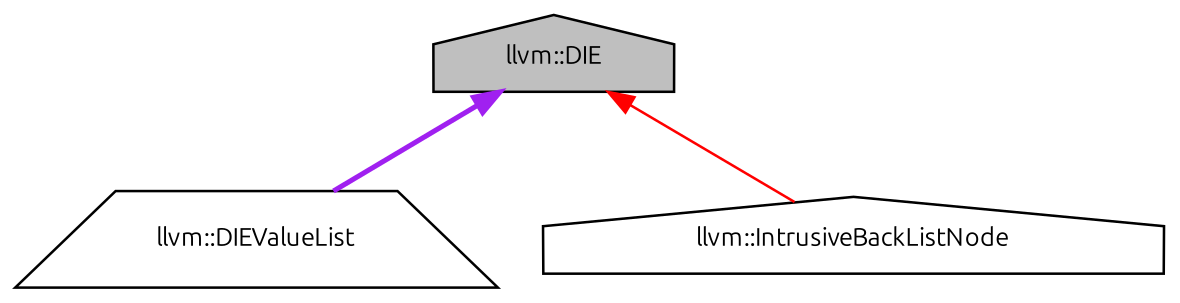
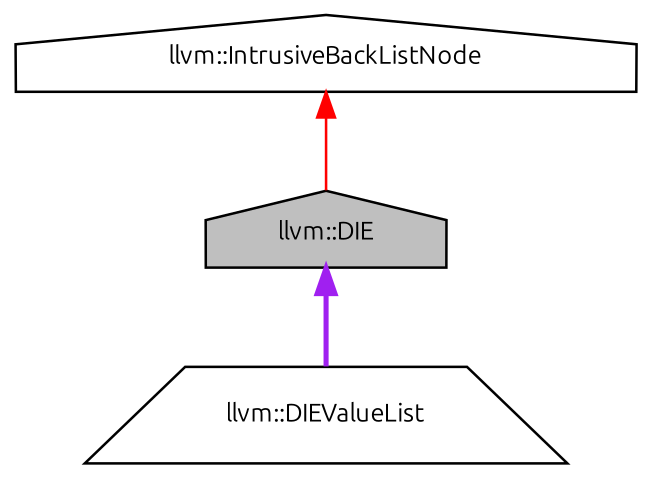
edge "llvm::IntrusiveBackListNode" -> "llvm::DIE": reversed
